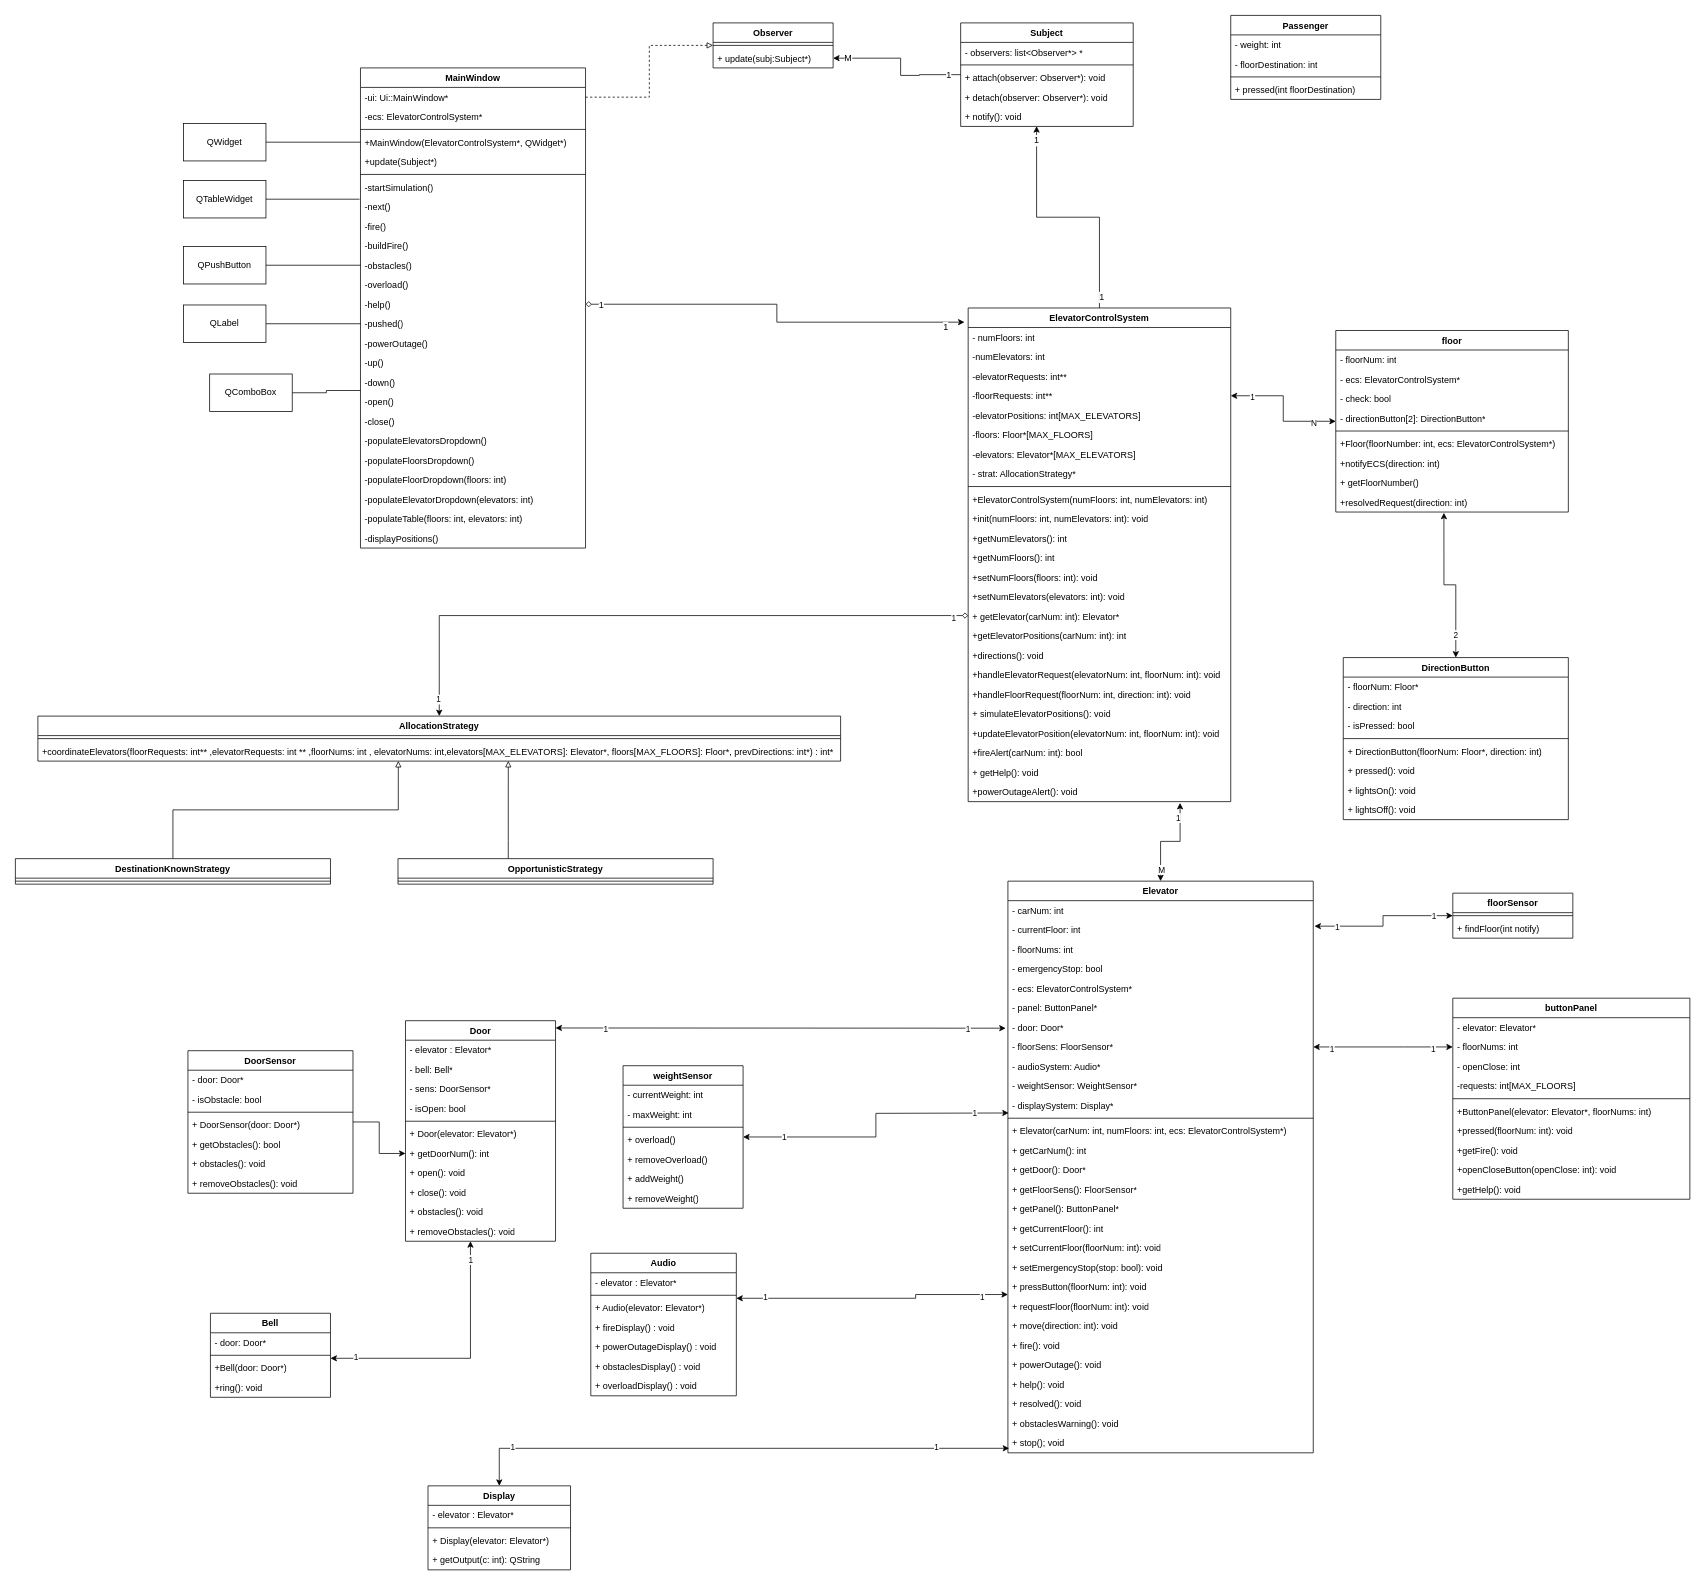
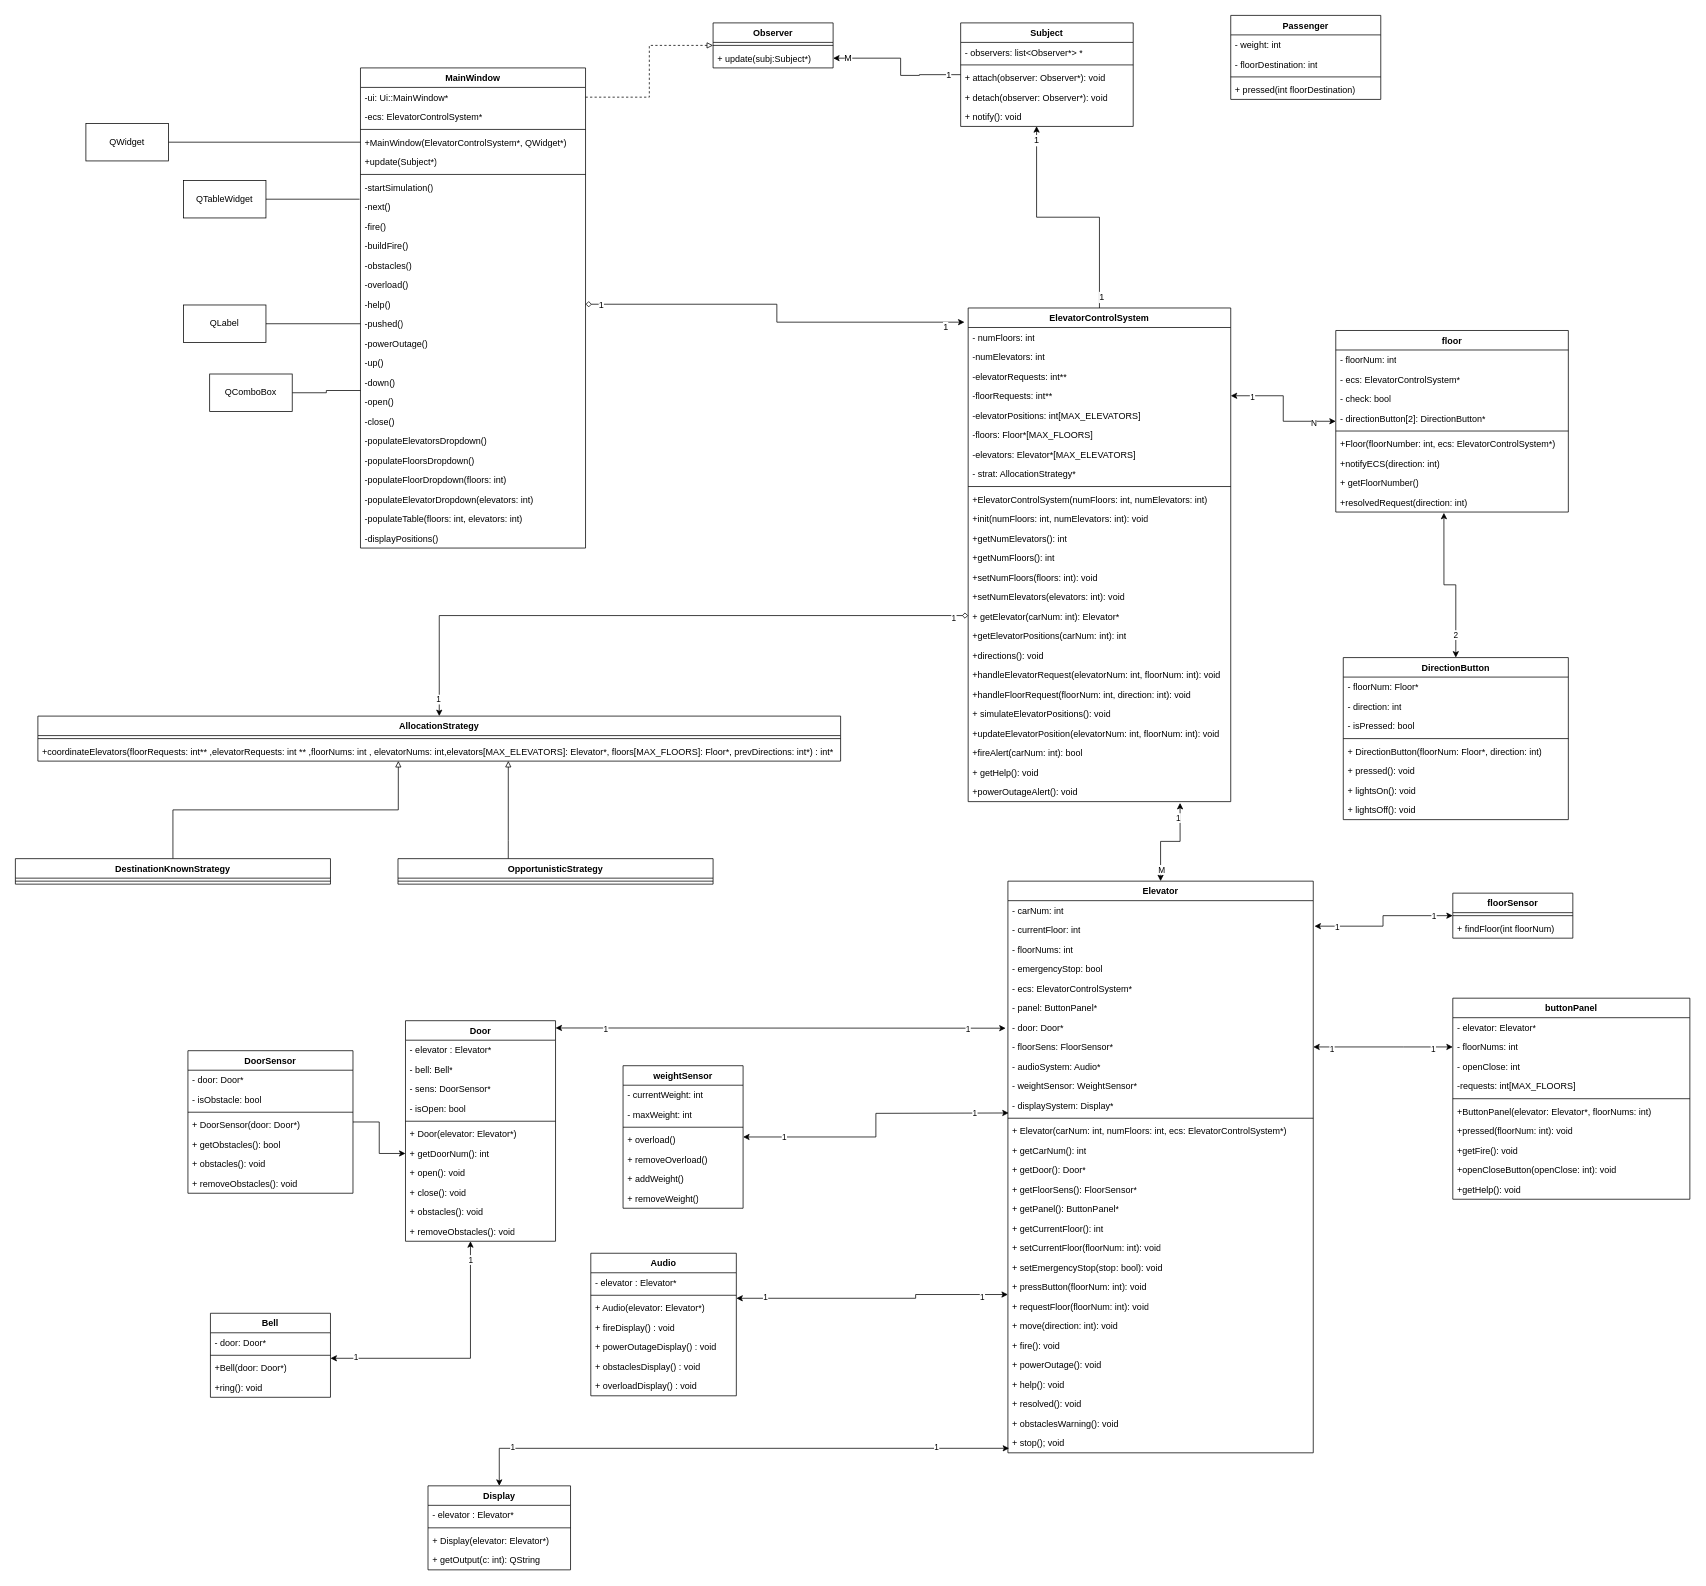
node "QWidget": moved (225, 142) -> (127, 142)
node "QPushButton": removed
edge "QPushButton" -- "-obstacles()": removed
node "+ findFloor(int notify)": label "+ findFloor(int notify)" -> "+ findFloor(int floorNum)"
